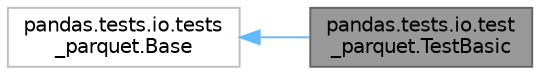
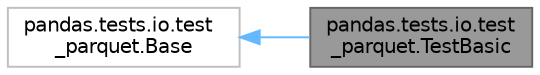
node "pandas.tests.io.tests _parquet.Base": label "pandas.tests.io.tests _parquet.Base" -> "pandas.tests.io.test _parquet.Base"
